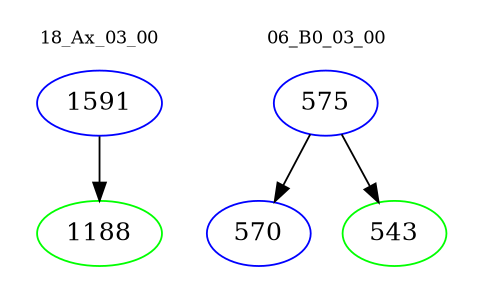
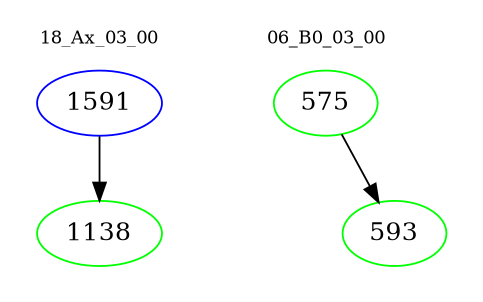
node "575": color blue -> green
node "1188": label "1188" -> "1138"
node "570": removed
node "543": label "543" -> "593"
